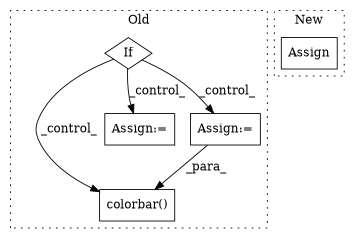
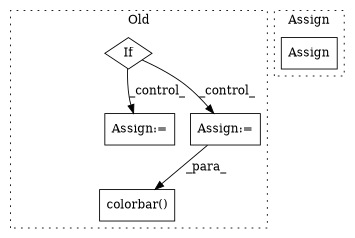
cluster "New": label "New" -> "Assign"
edge "If" -> "colorbar()": removed, label "_control_"
